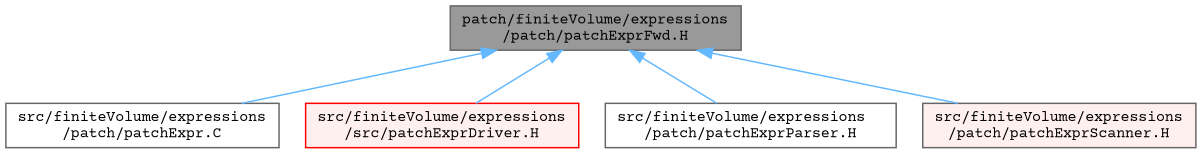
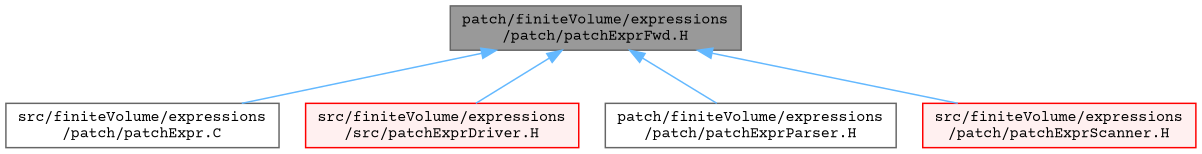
node "src/finiteVolume/expressions /patch/patchExprParser.H": label "src/finiteVolume/expressions /patch/patchExprParser.H" -> "patch/finiteVolume/expressions /patch/patchExprParser.H"
node "src/finiteVolume/expressions /patch/patchExprScanner.H": color grey40 -> red
